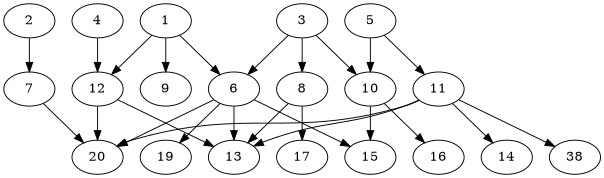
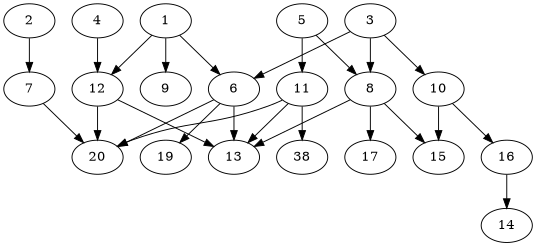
edge "5" -> "10": now "5" -> "8"
edge "6" -> "15": now "8" -> "15"
edge "11" -> "14": now "16" -> "14"
